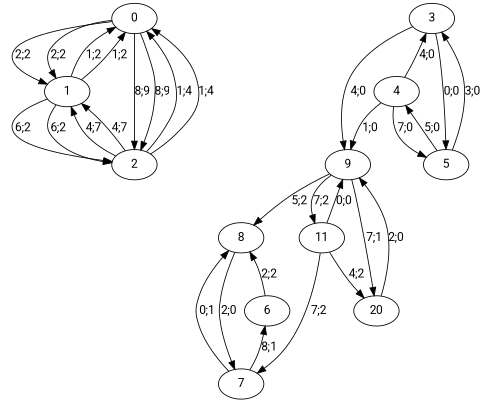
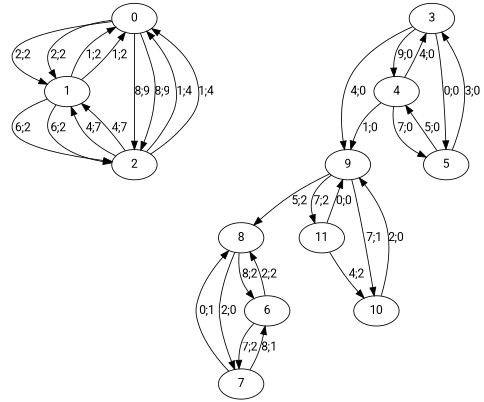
edge "3" -> "4": added, label "9;0"
edge "8" -> "6": added, label "8;2"
node "20": label "20" -> "10"
edge "11" -> "7": now "6" -> "7"
